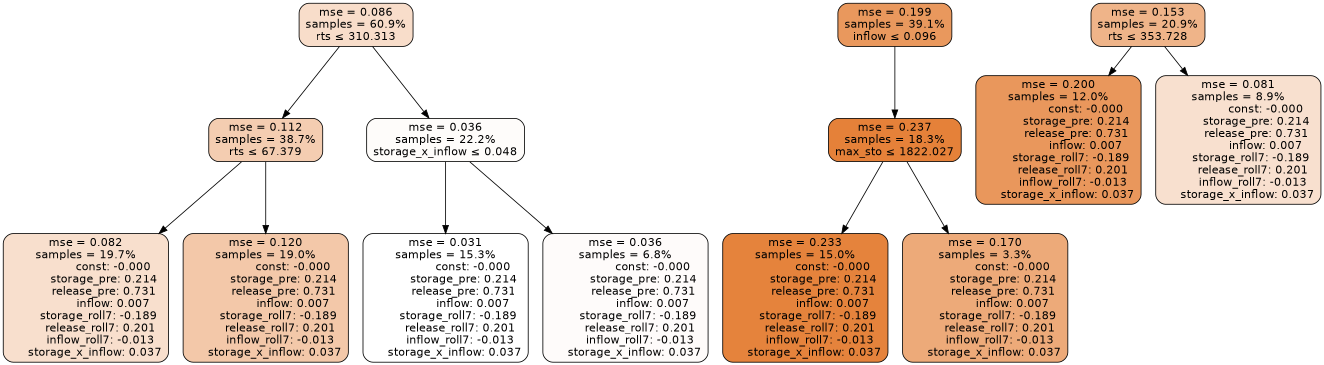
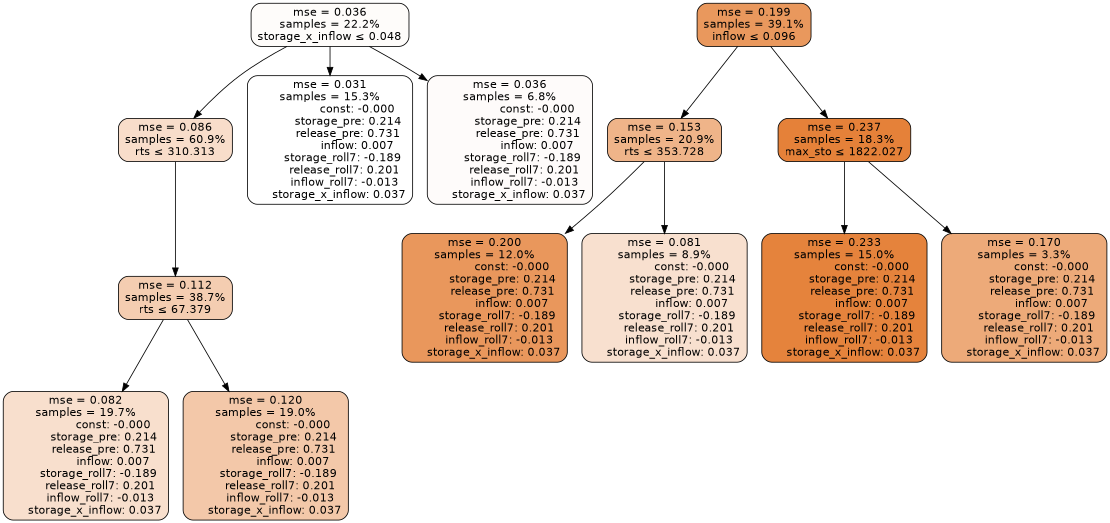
edge "mse = 0.086 samples = 60.9% rts ≤ 310.313" -> "mse = 0.036 samples = 22.2% storage_x_inflow ≤ 0.048": reversed
edge "mse = 0.199 samples = 39.1% inflow ≤ 0.096" -> "mse = 0.153 samples = 20.9% rts ≤ 353.728": added
